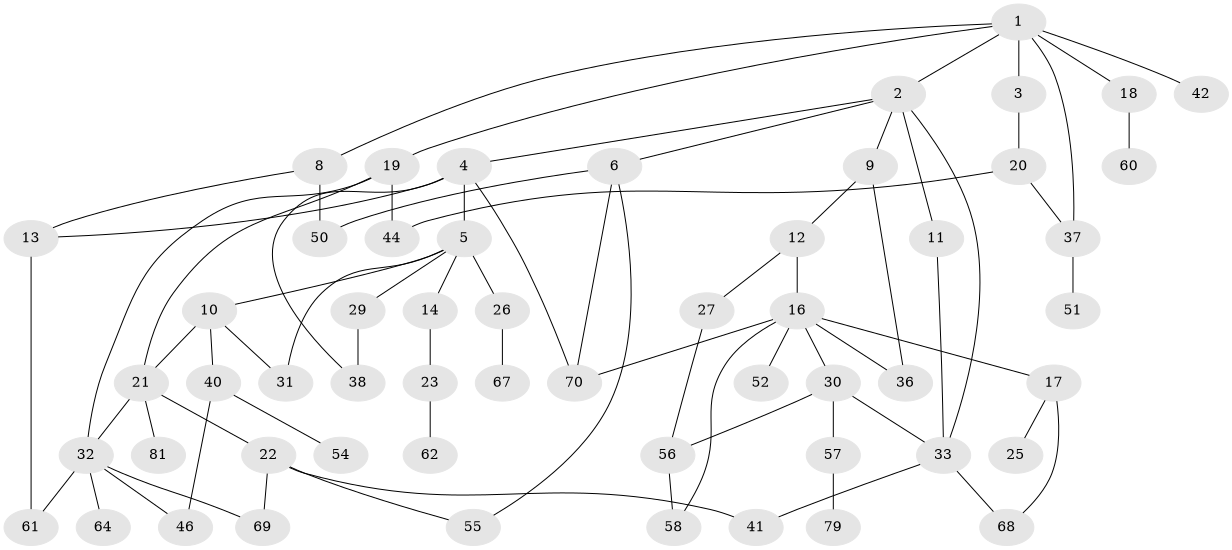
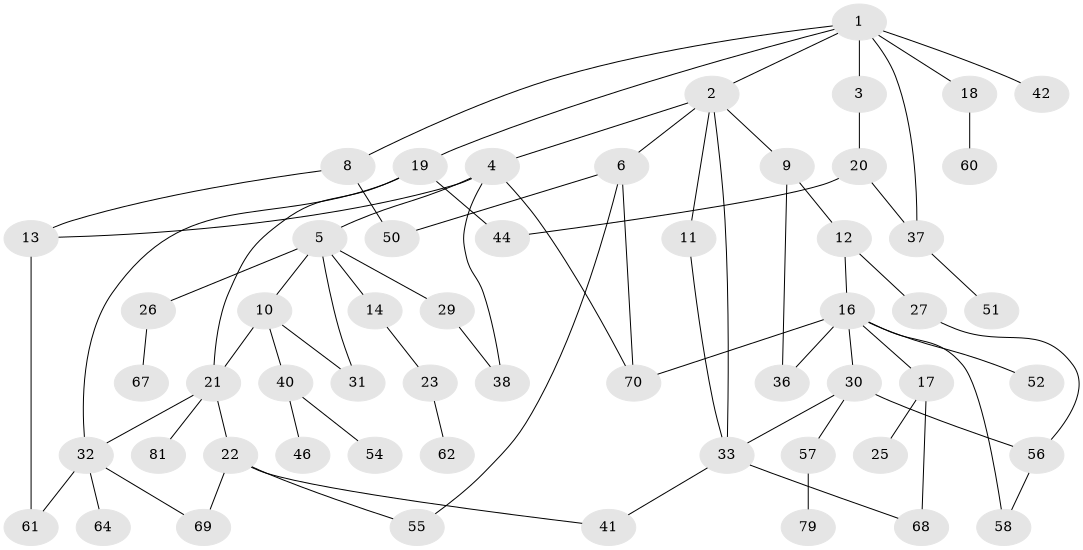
edge "32" -- "46": removed
